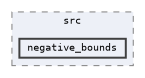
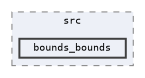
node "negative_bounds": label "negative_bounds" -> "bounds_bounds"
